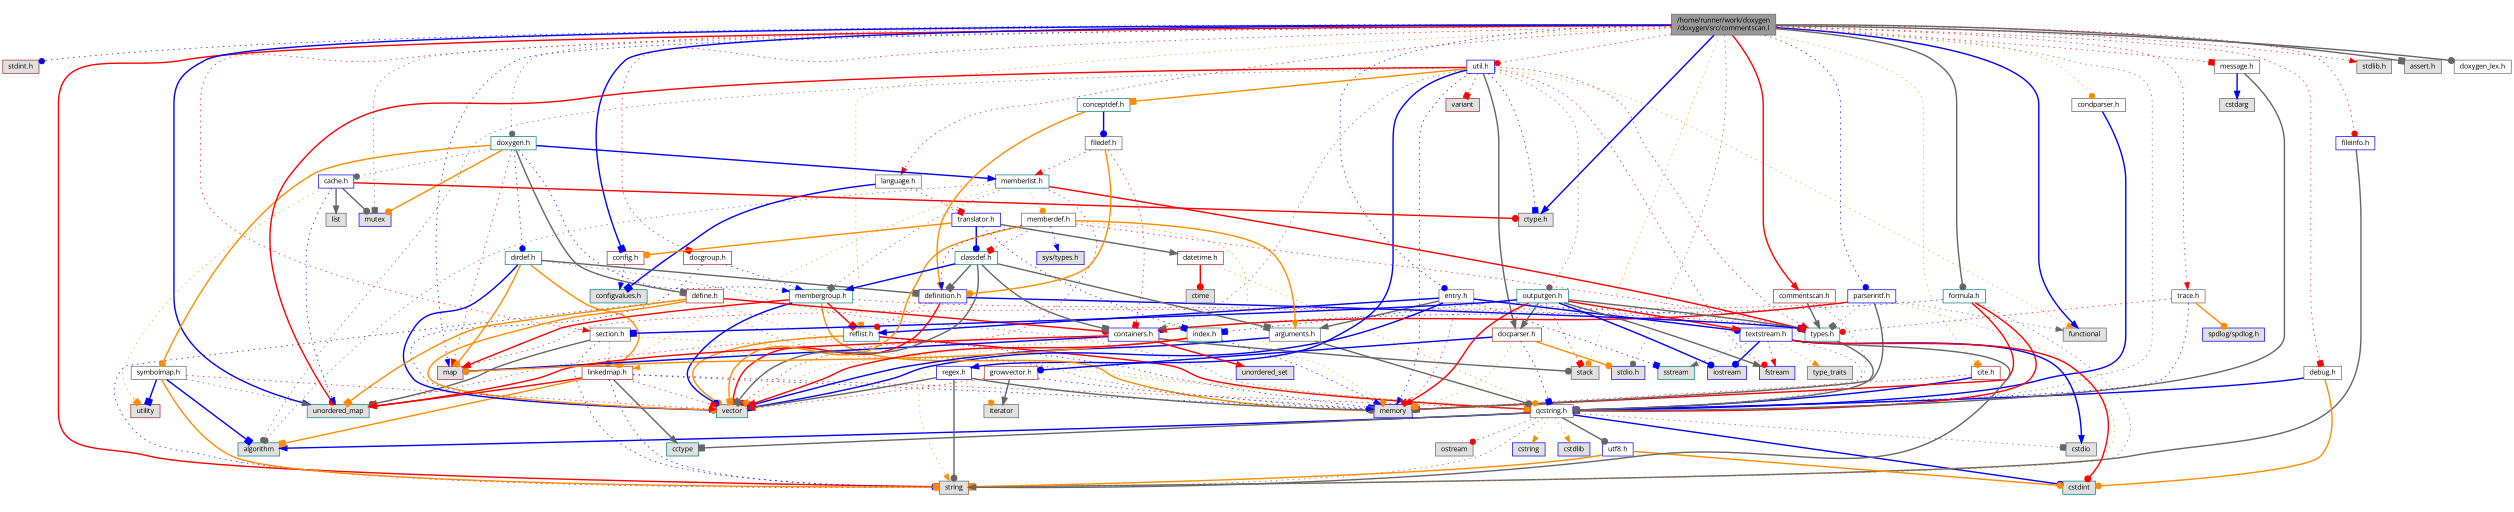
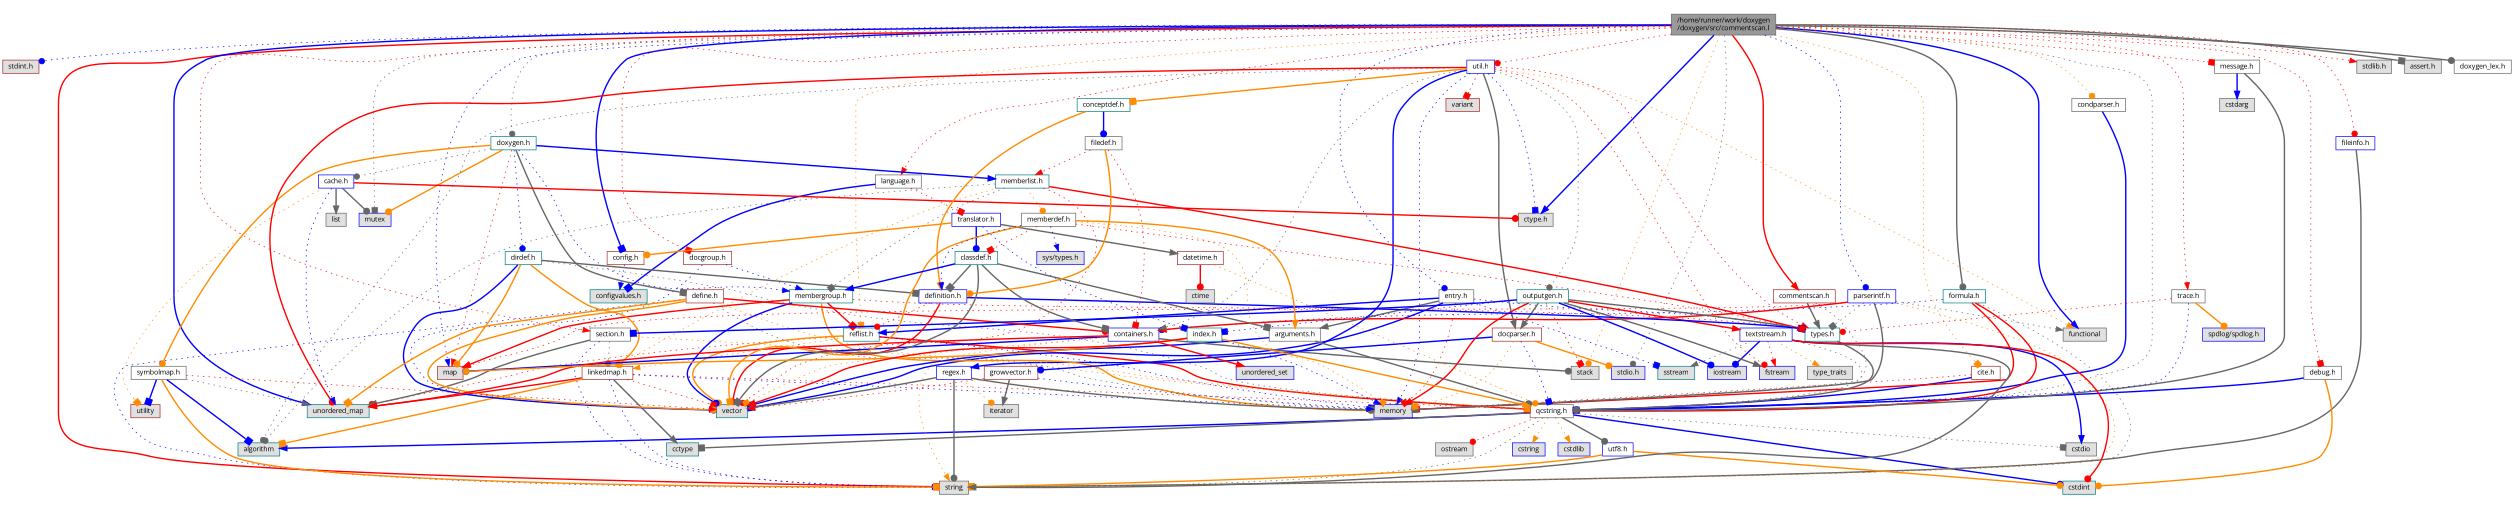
edge "entry.h" -> "textstream.h": removed
edge "index.h" -> "qcstring.h": added
